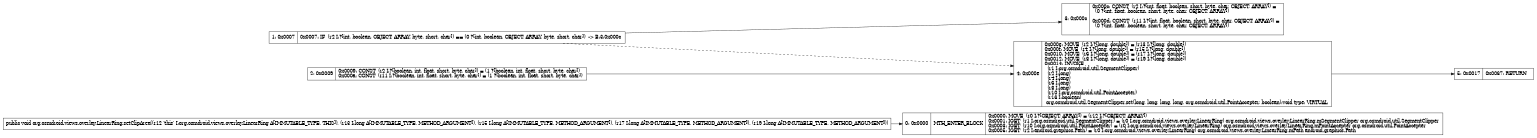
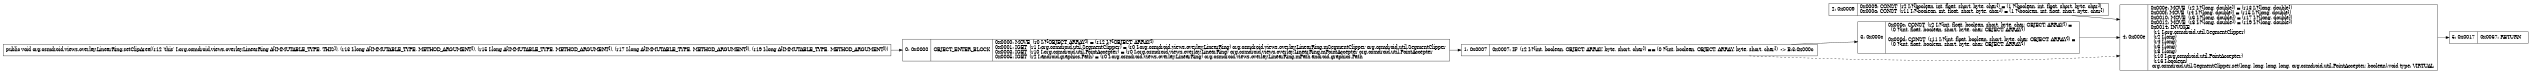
edge "3: 0x000c" -> "4: 0x000e": added
edge "0: 0x0000" -> "1: 0x0007": added
node "0: 0x0000": text "MTH_ENTER_BLOCK" -> "OBJECT_ENTER_BLOCK"
